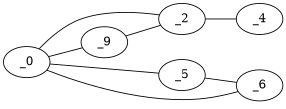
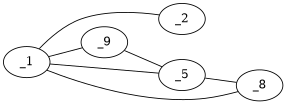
node "_4": removed
edge "_2" -- "_9": now "_5" -- "_9"
node "_0": label "_0" -> "_1"
node "_6": label "_6" -> "_8"
